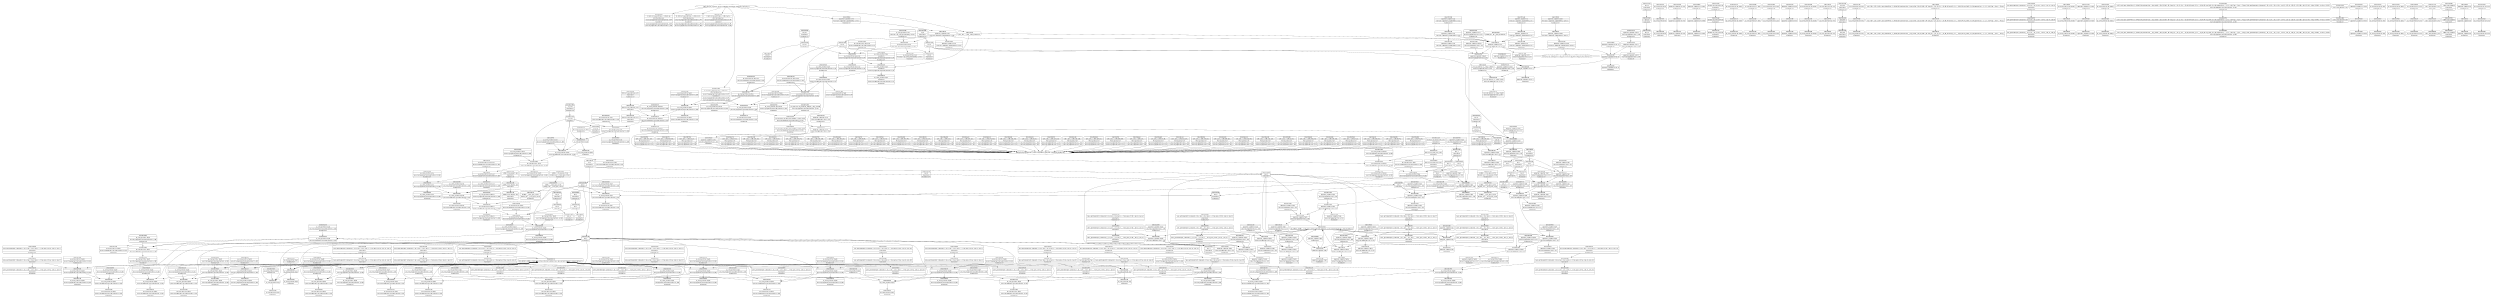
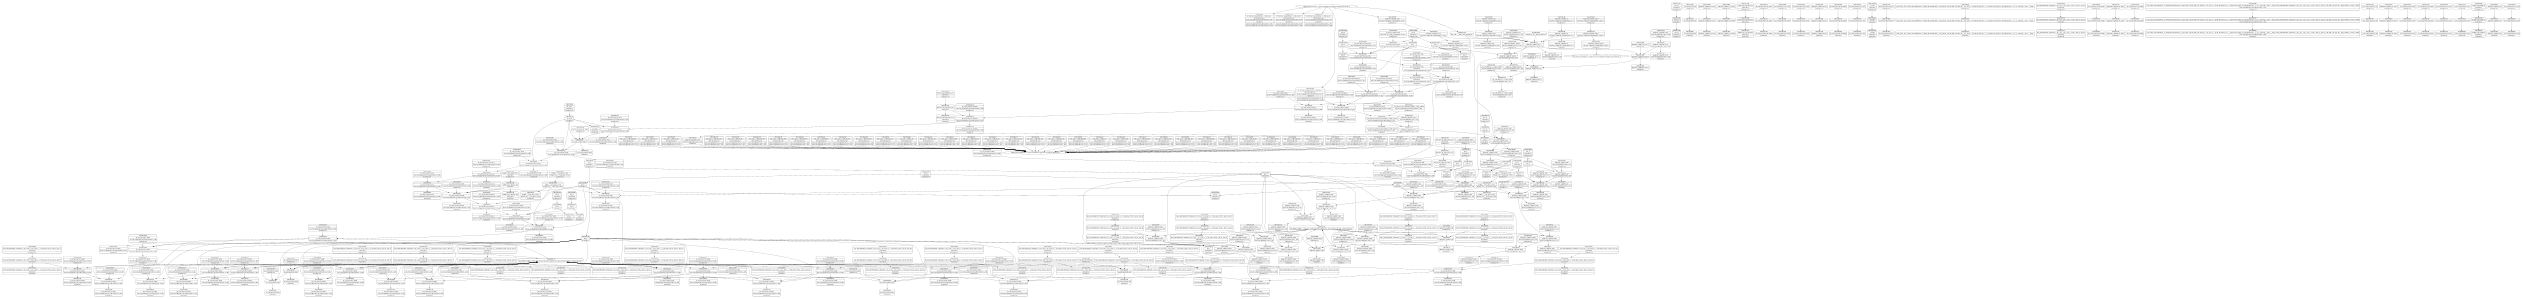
node "CE0x533c290": added
node "CE0x5363910": removed
